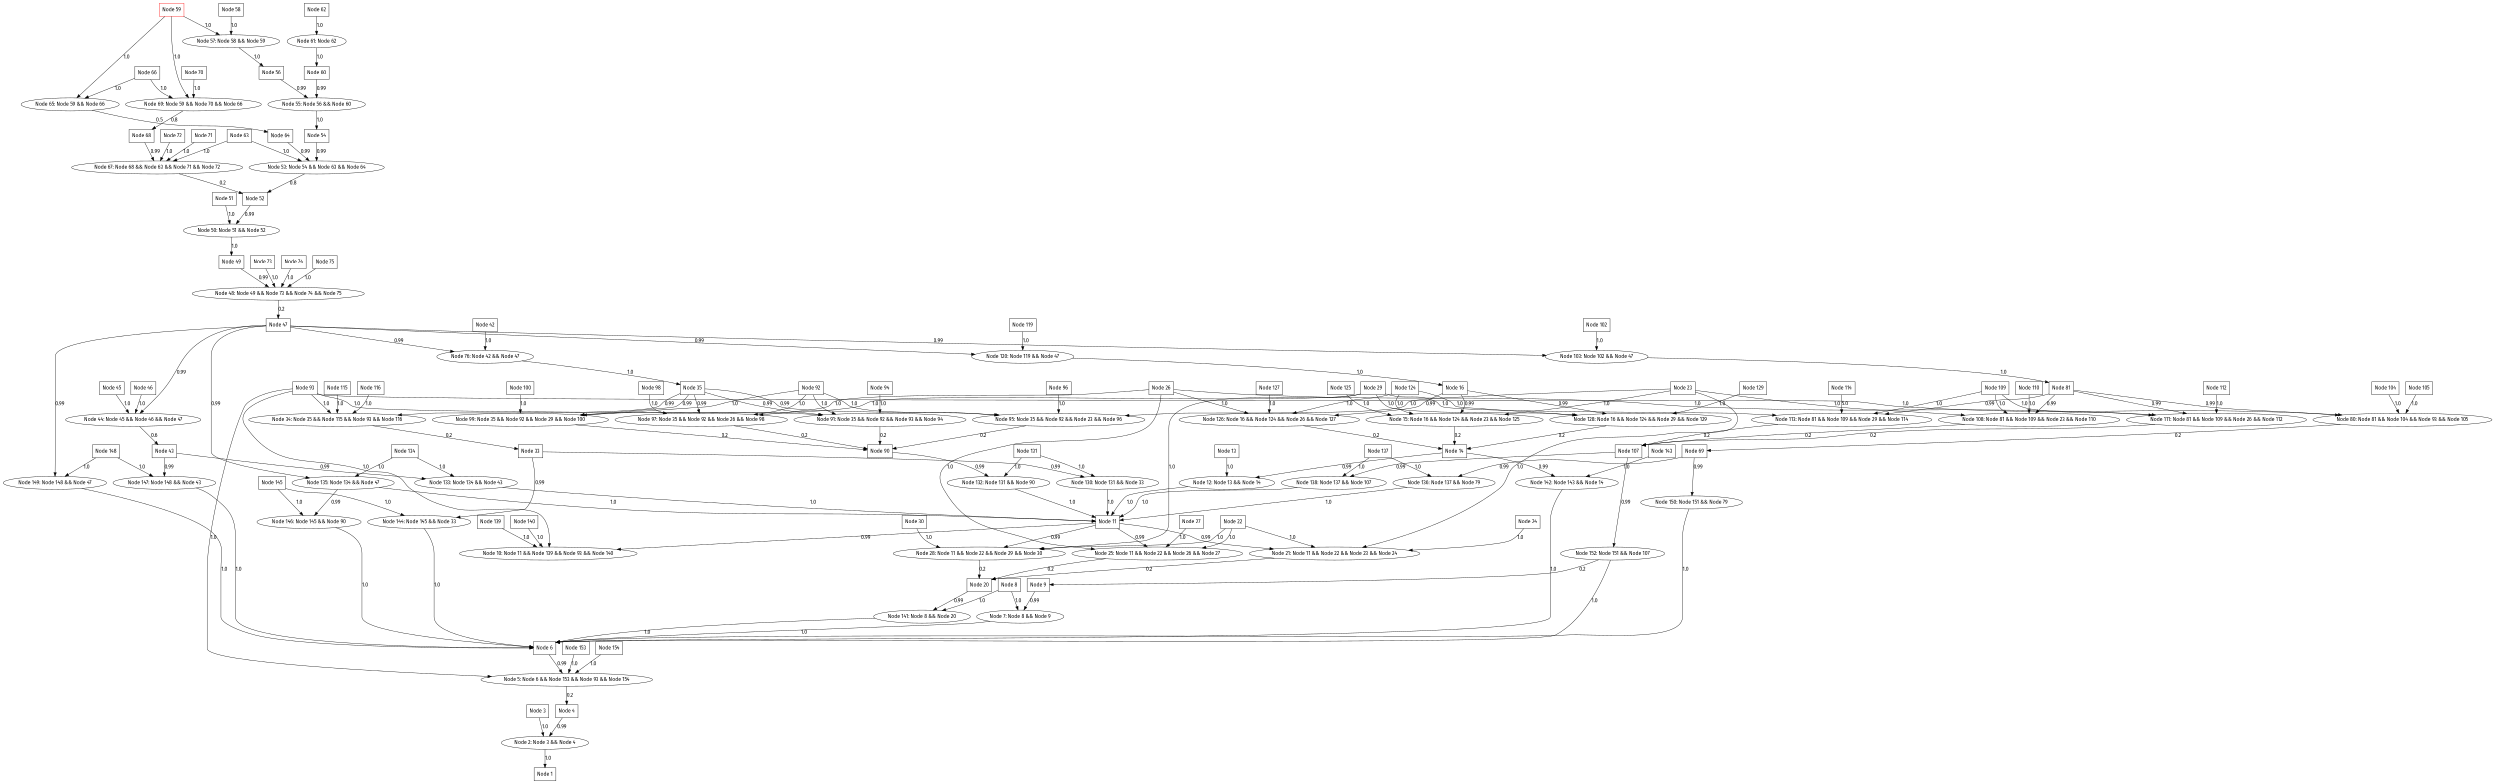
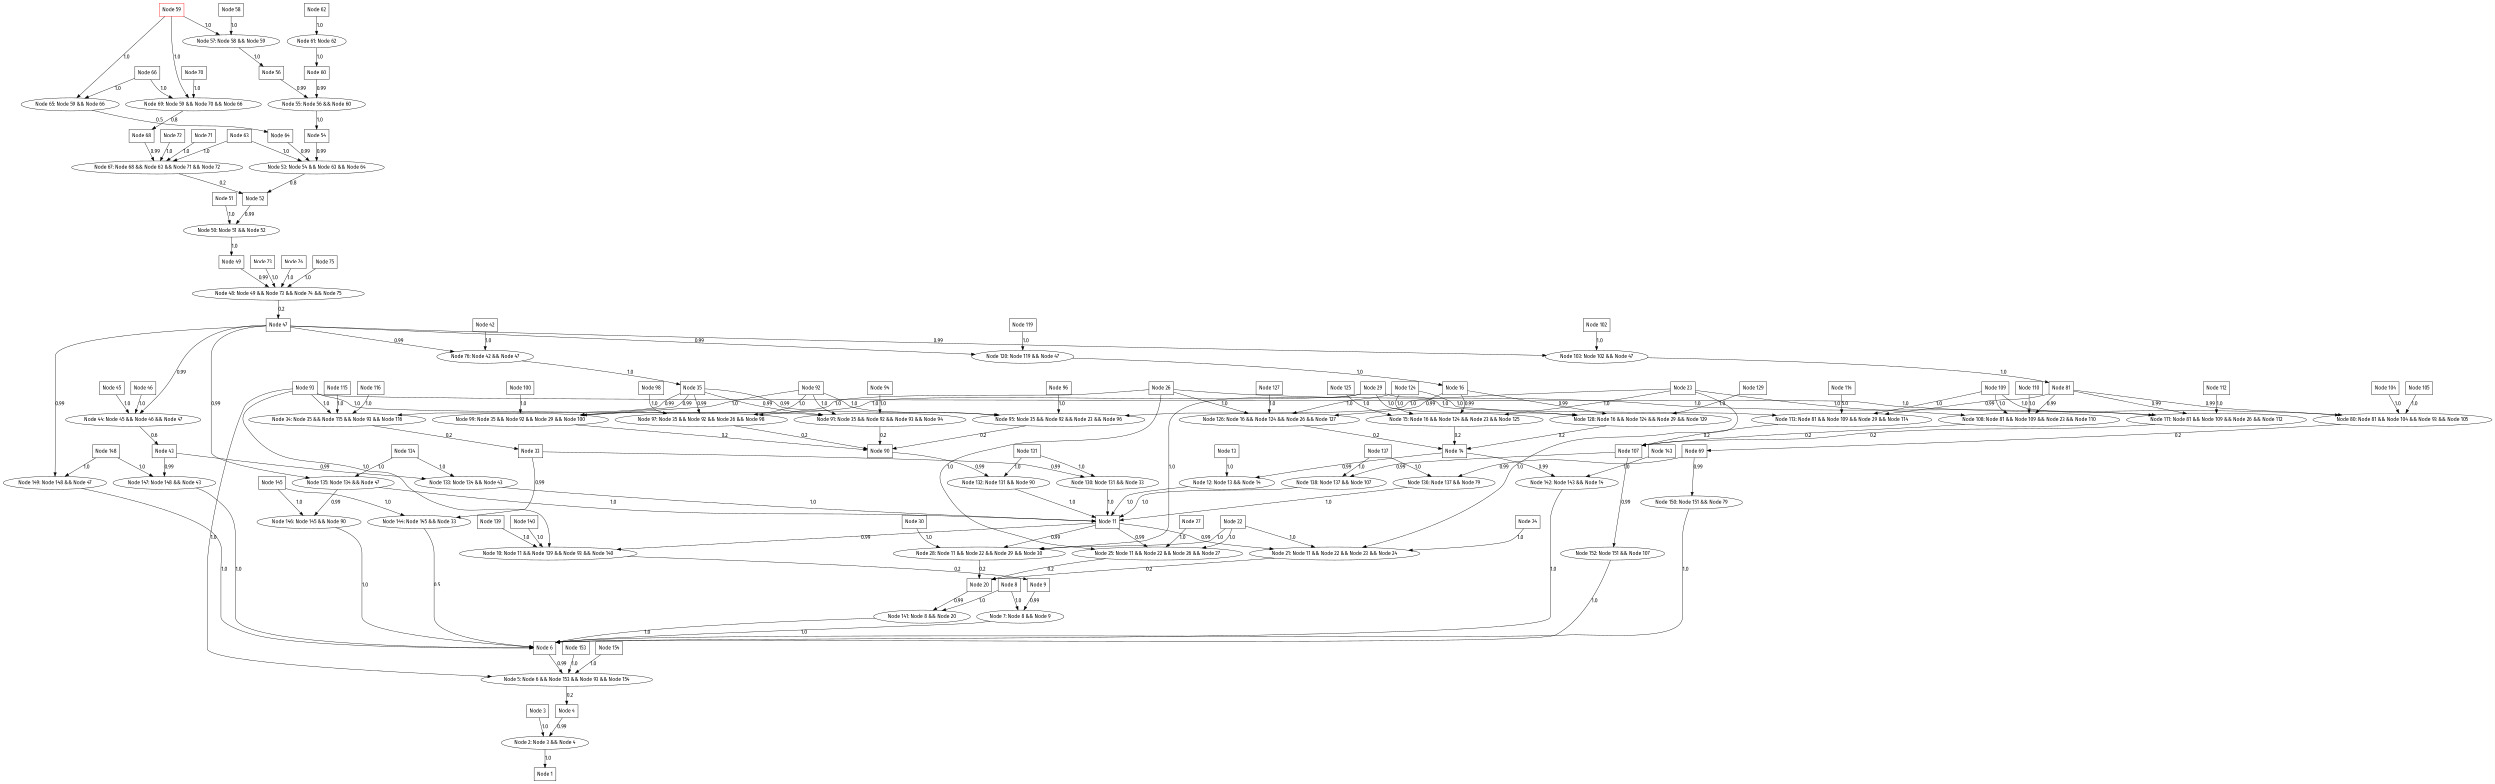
edge "Node 152: Node 151 && Node 107" -> "Node 9": now "Node 10: Node 11 && Node 139 && Node 93 && Node 140" -> "Node 9"
edge "Node 144: Node 145 && Node 33" -> "Node 6": label "1.0" -> "0.5"
